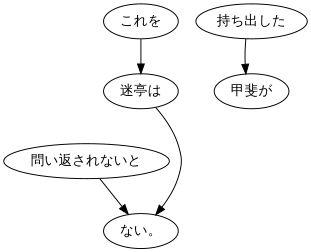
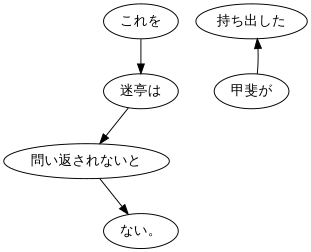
edge "持ち出した" -> "甲斐が": reversed
edge "迷亭は" -> "ない。": now "迷亭は" -> "問い返されないと"
